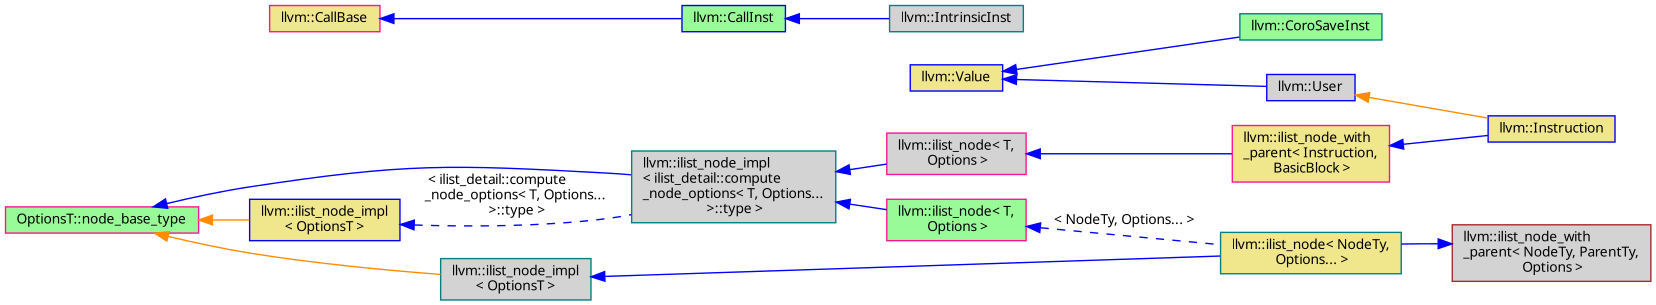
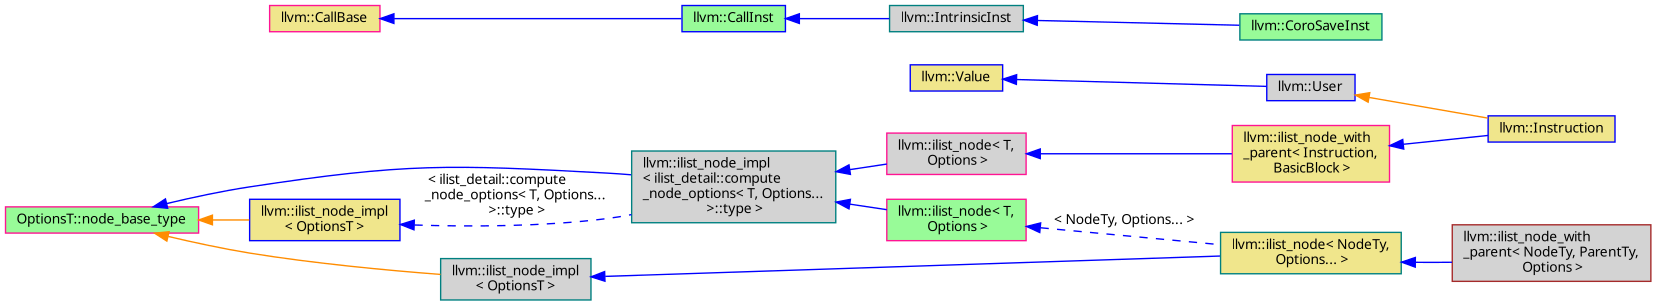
edge "llvm::CoroSaveInst" -> "llvm::Value": now "llvm::CoroSaveInst" -> "llvm::IntrinsicInst"
edge "llvm::ilist_node< NodeTy, Options... >" -> "llvm::ilist_node_with _parent< NodeTy, ParentTy, Options >": reversed
